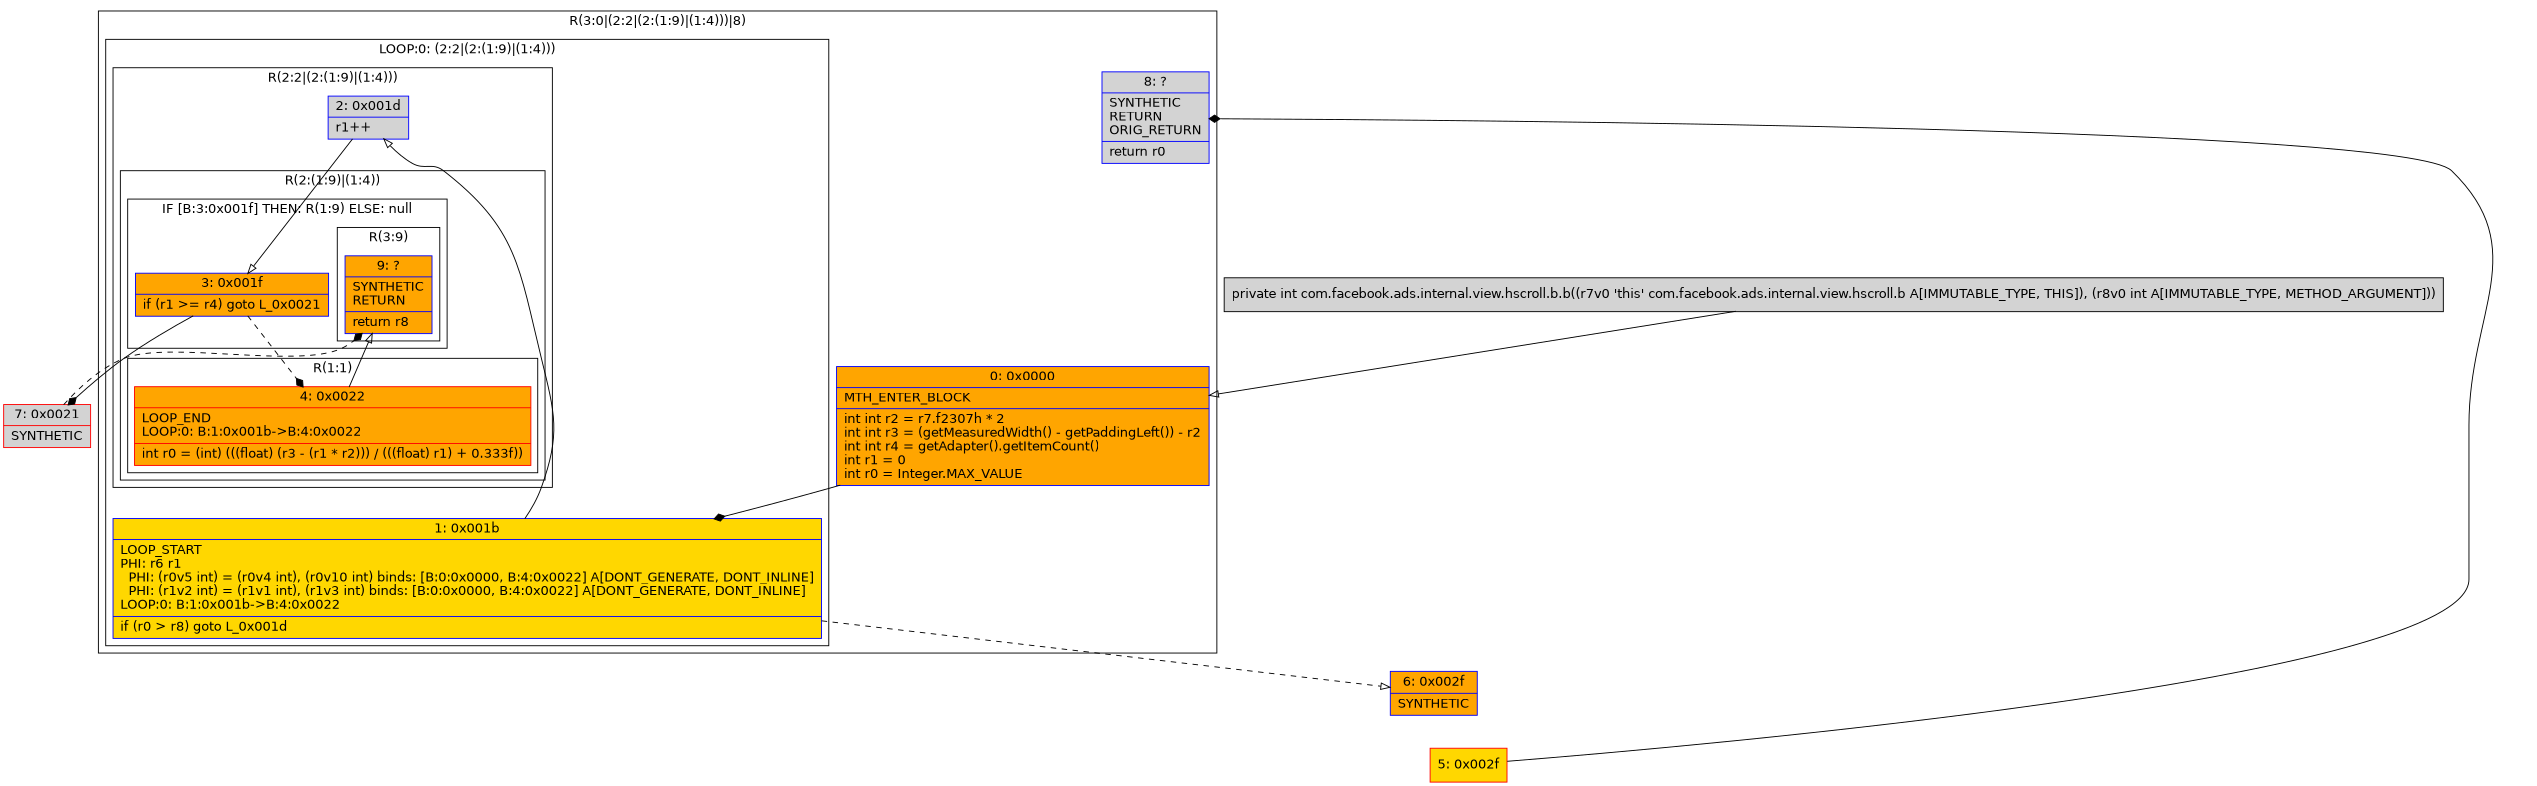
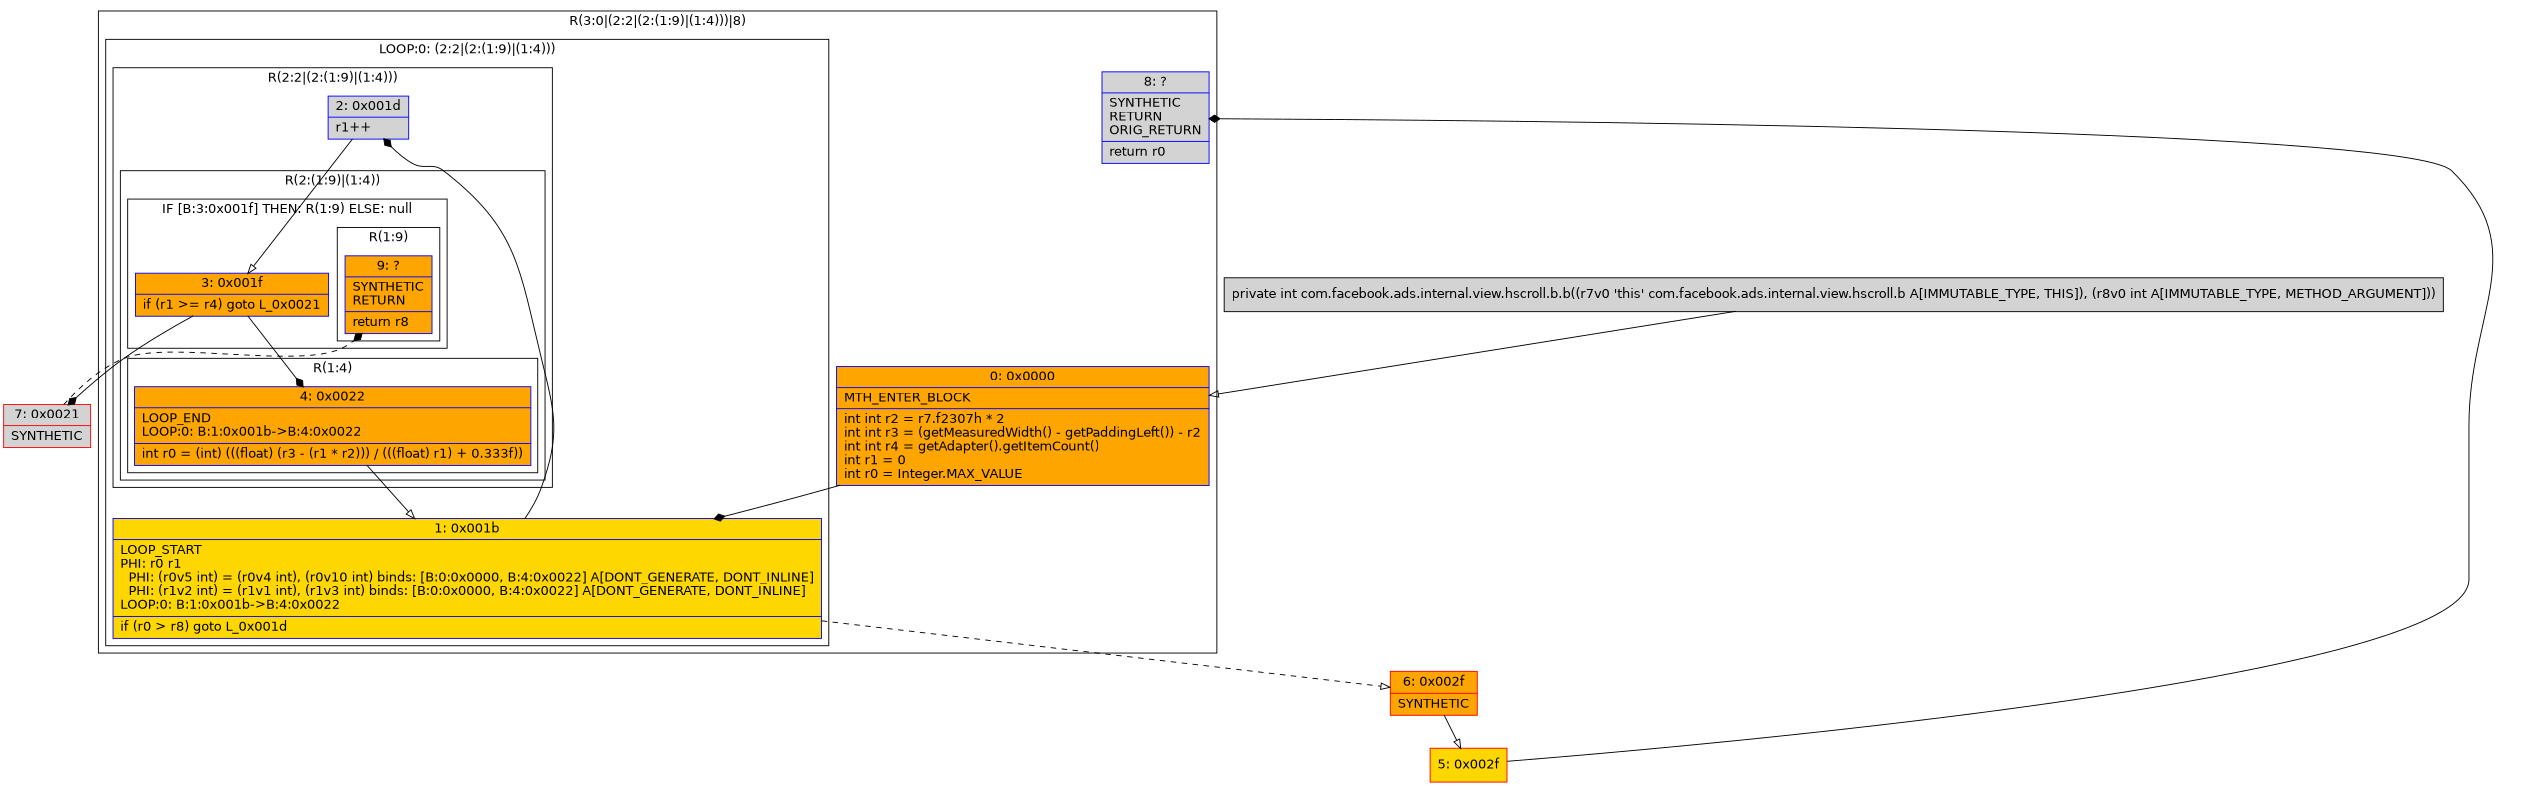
cluster "R(3:9)": label "R(3:9)" -> "R(1:9)"
edge "1: 0x001b" -> "2: 0x001d": arrowhead onormal -> diamond
edge "3: 0x001f" -> "4: 0x0022": style dashed -> solid
edge "4: 0x0022" -> "9: ?": now "4: 0x0022" -> "1: 0x001b"
cluster "R(1:1)": label "R(1:1)" -> "R(1:4)"
node "4: 0x0022": color red -> blue
node "1: 0x001b": text "PHI: r6 r1" -> "PHI: r0 r1"
node "6: 0x002f": color blue -> red
edge "6: 0x002f" -> "5: 0x002f": added
